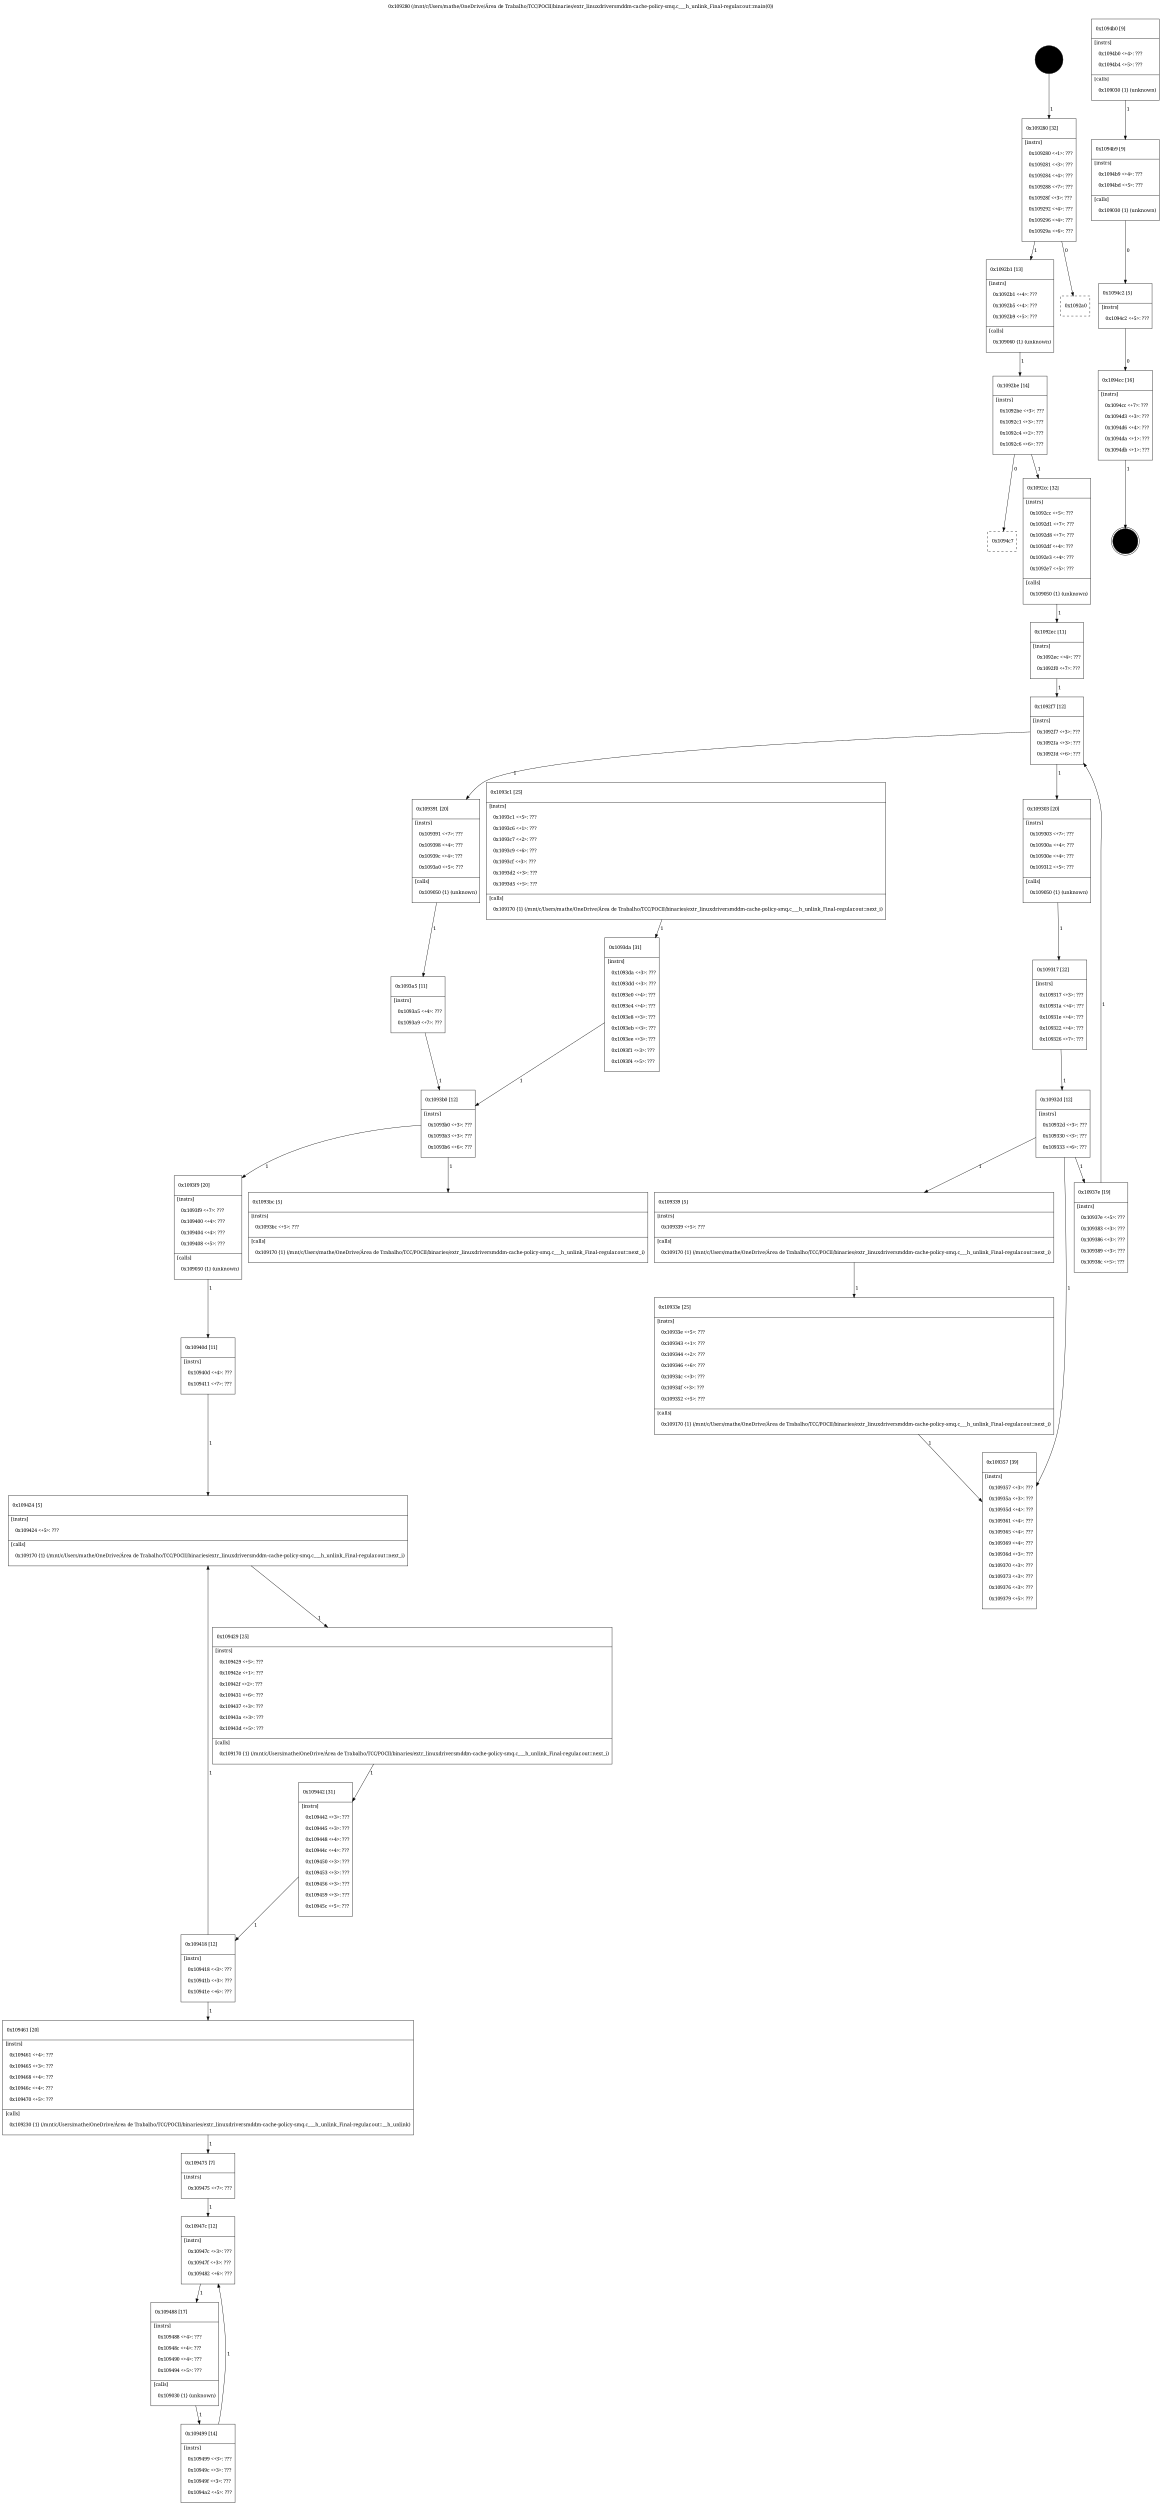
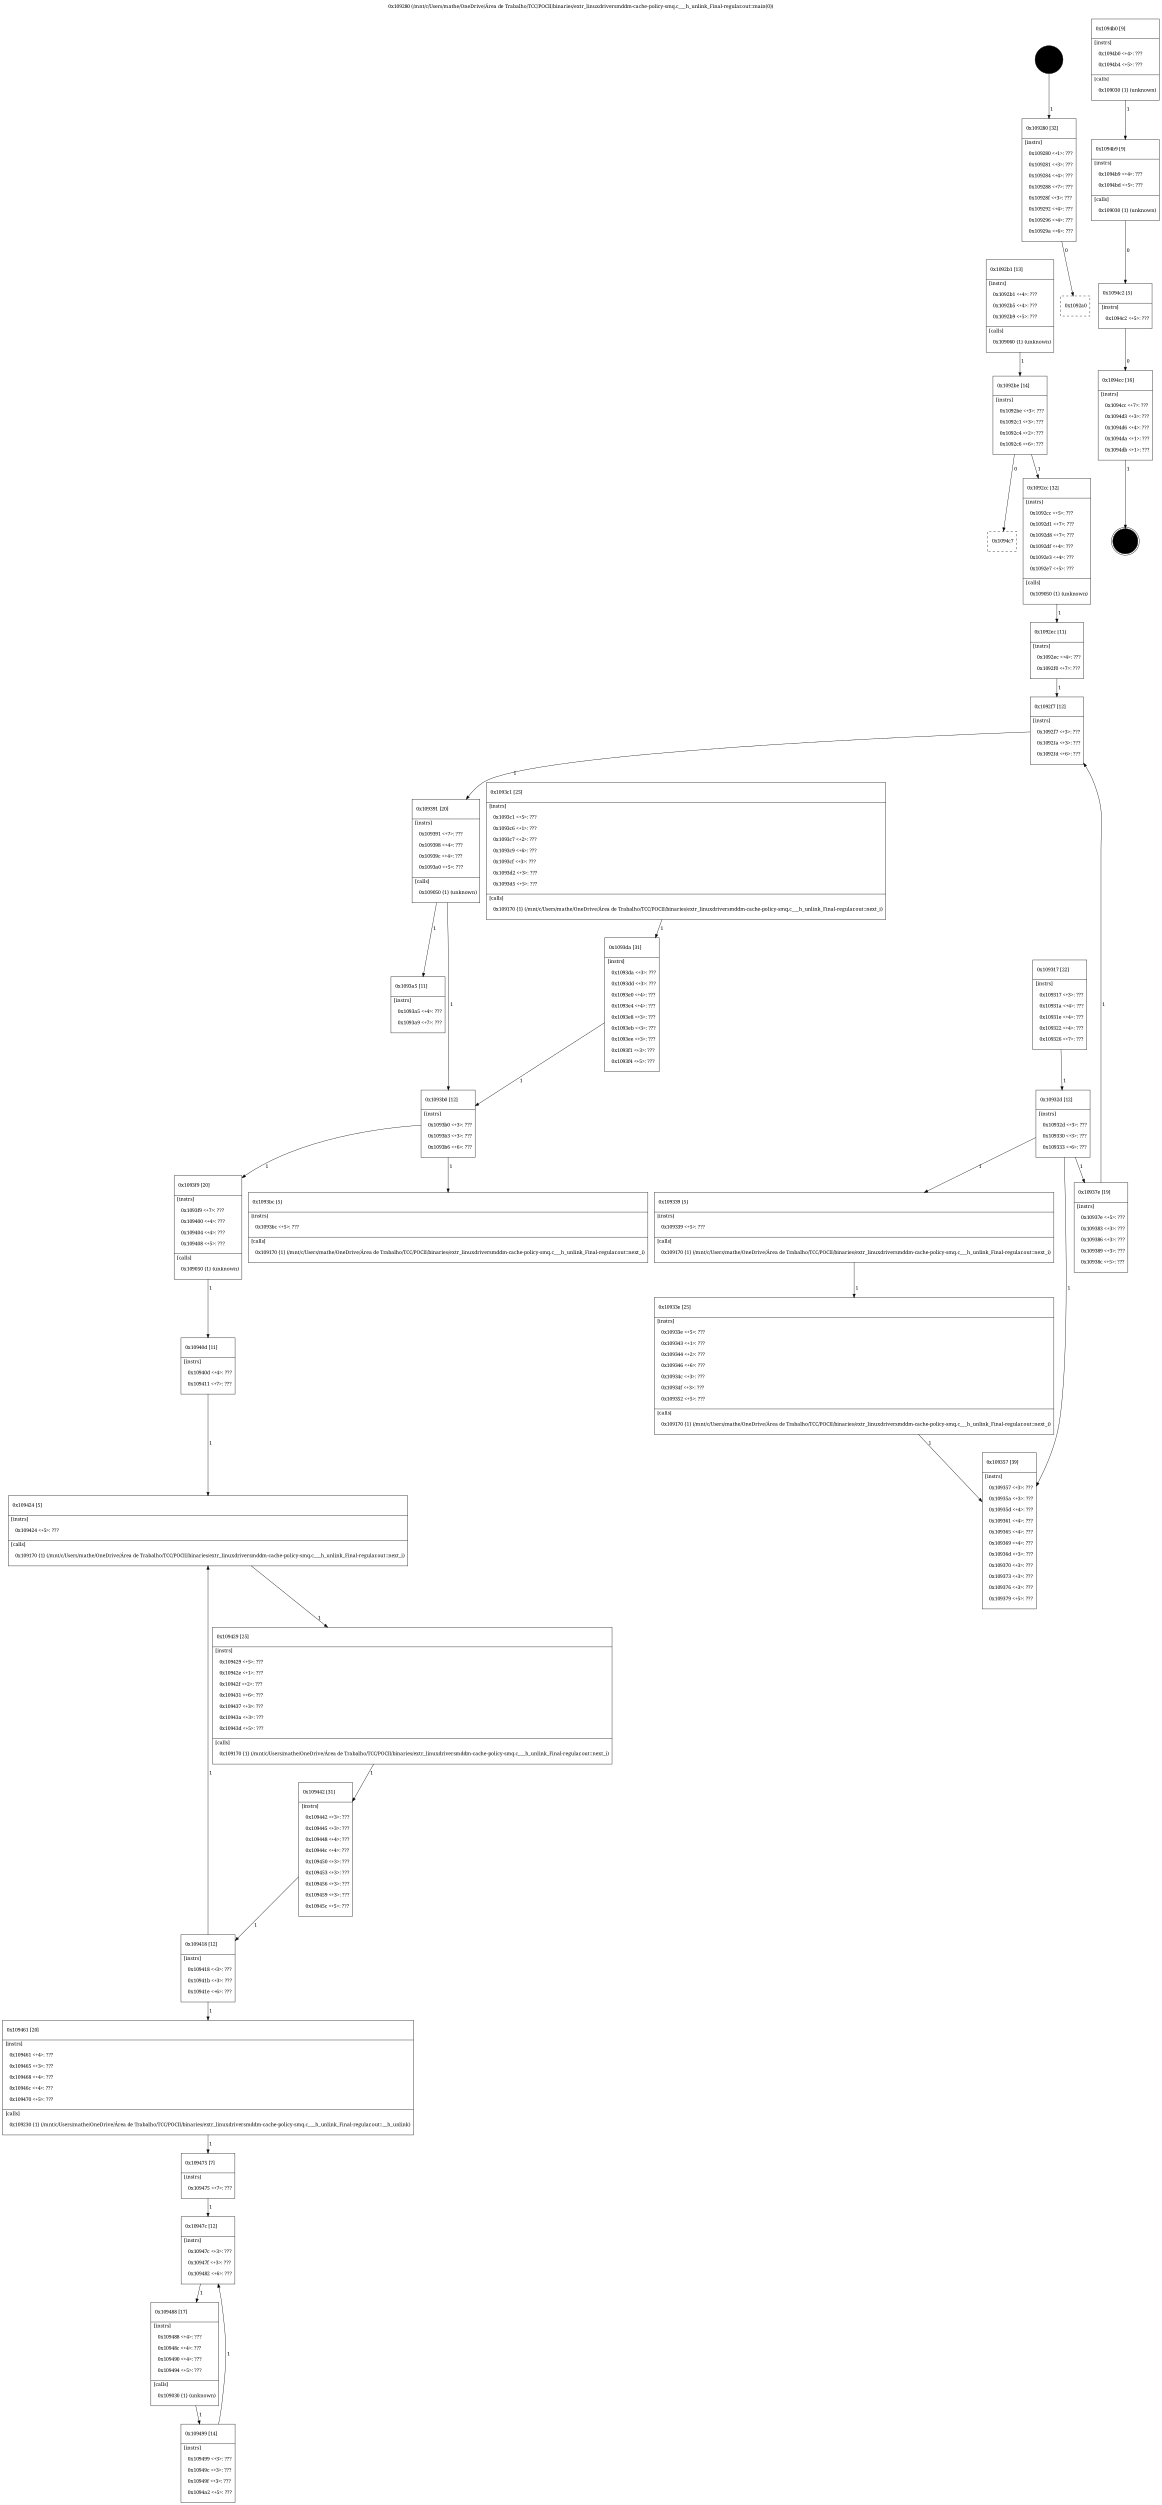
edge "0x109280 [32]" -> "0x1092b1 [13]": removed, label "1"
node "0x109303 [20]": removed
edge "0x1093a5 [11]" -> "0x1093b0 [12]": now "0x109391 [20]" -> "0x1093b0 [12]"
